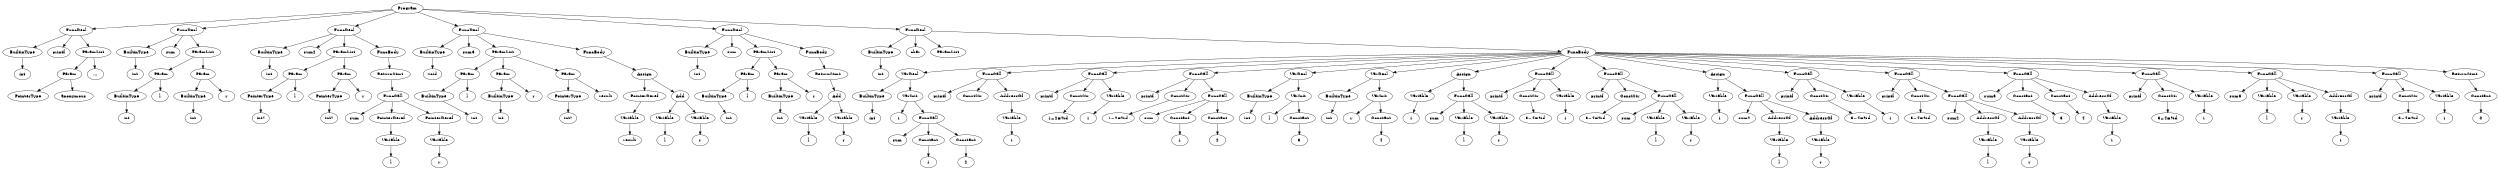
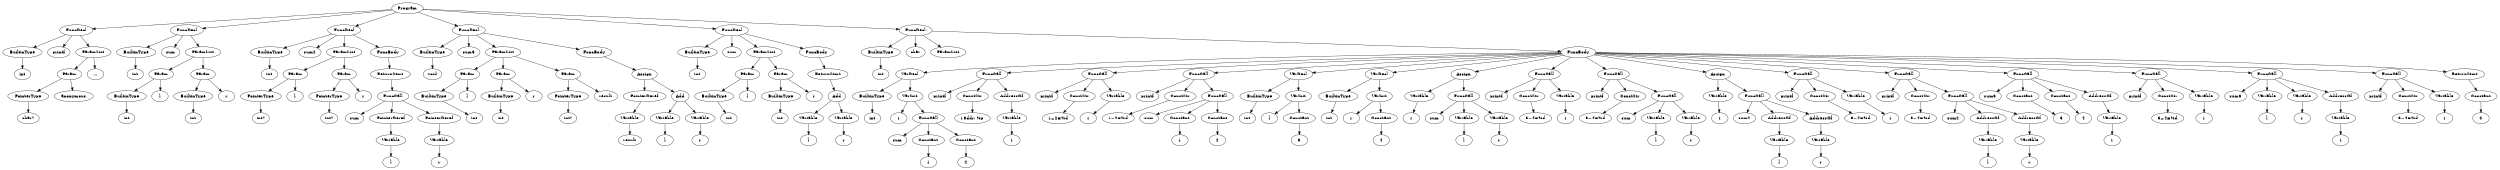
node "char*": added
node "i addr: %p": added
